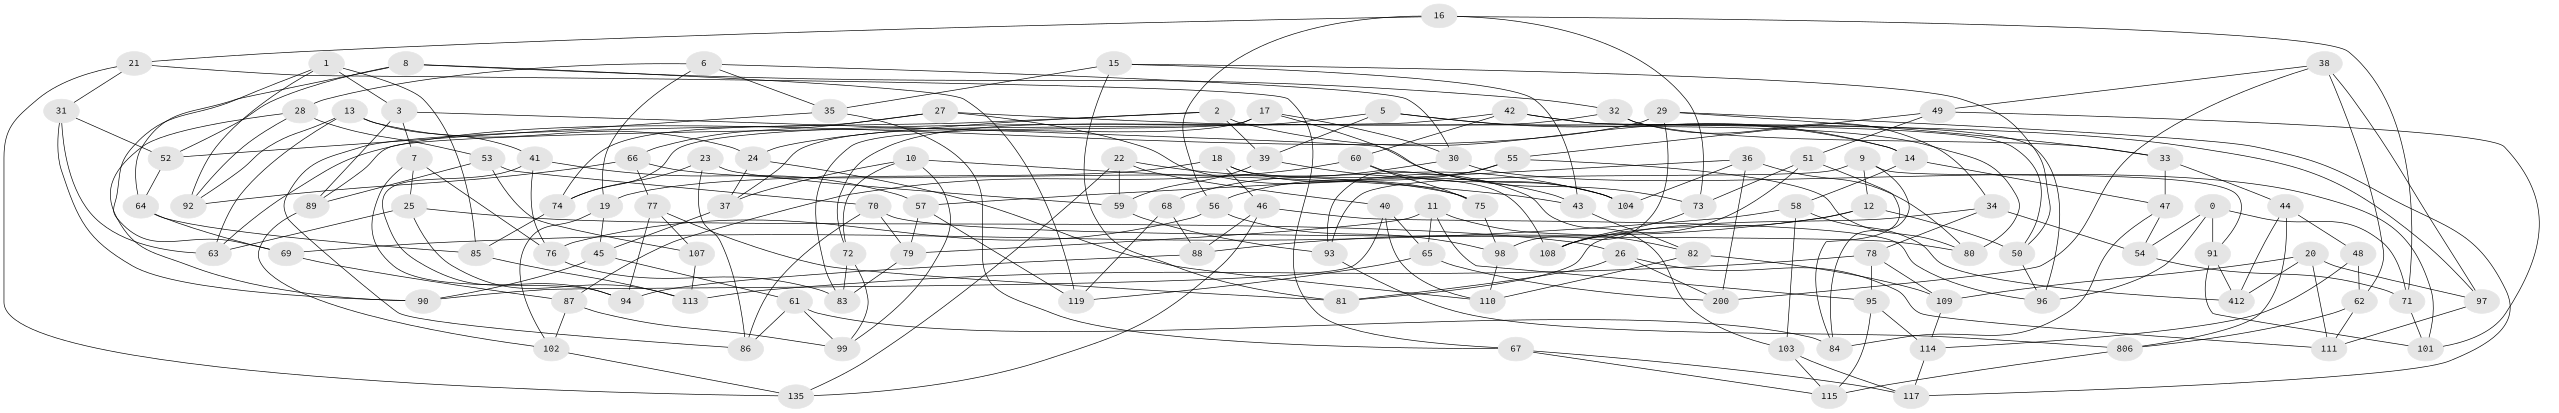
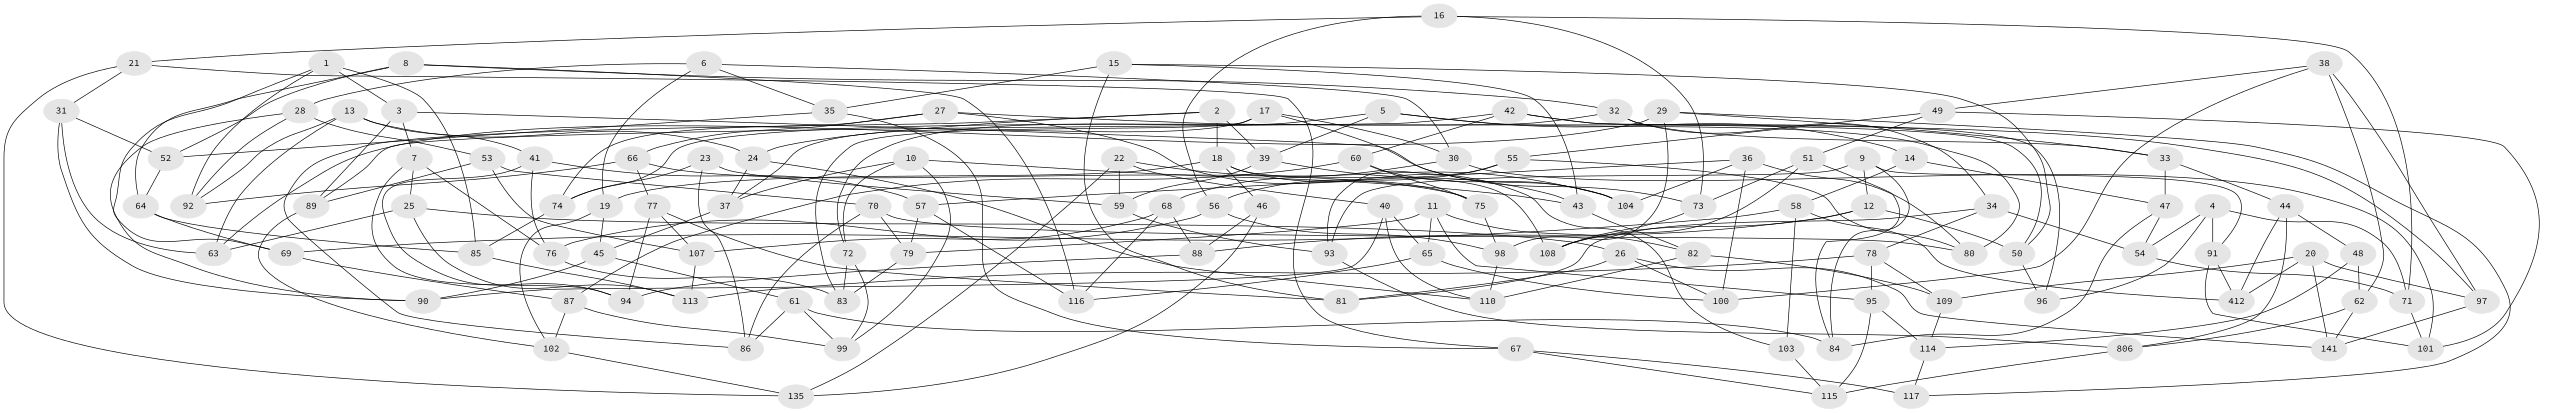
edge "2" -- "14": now "2" -- "18"
node "0": label "0" -> "4"
edge "46" -- "96": removed
edge "68" -- "107": added
node "119": label "119" -> "116"
node "200": label "200" -> "100"
node "111": label "111" -> "141"
edge "103" -- "117": removed
